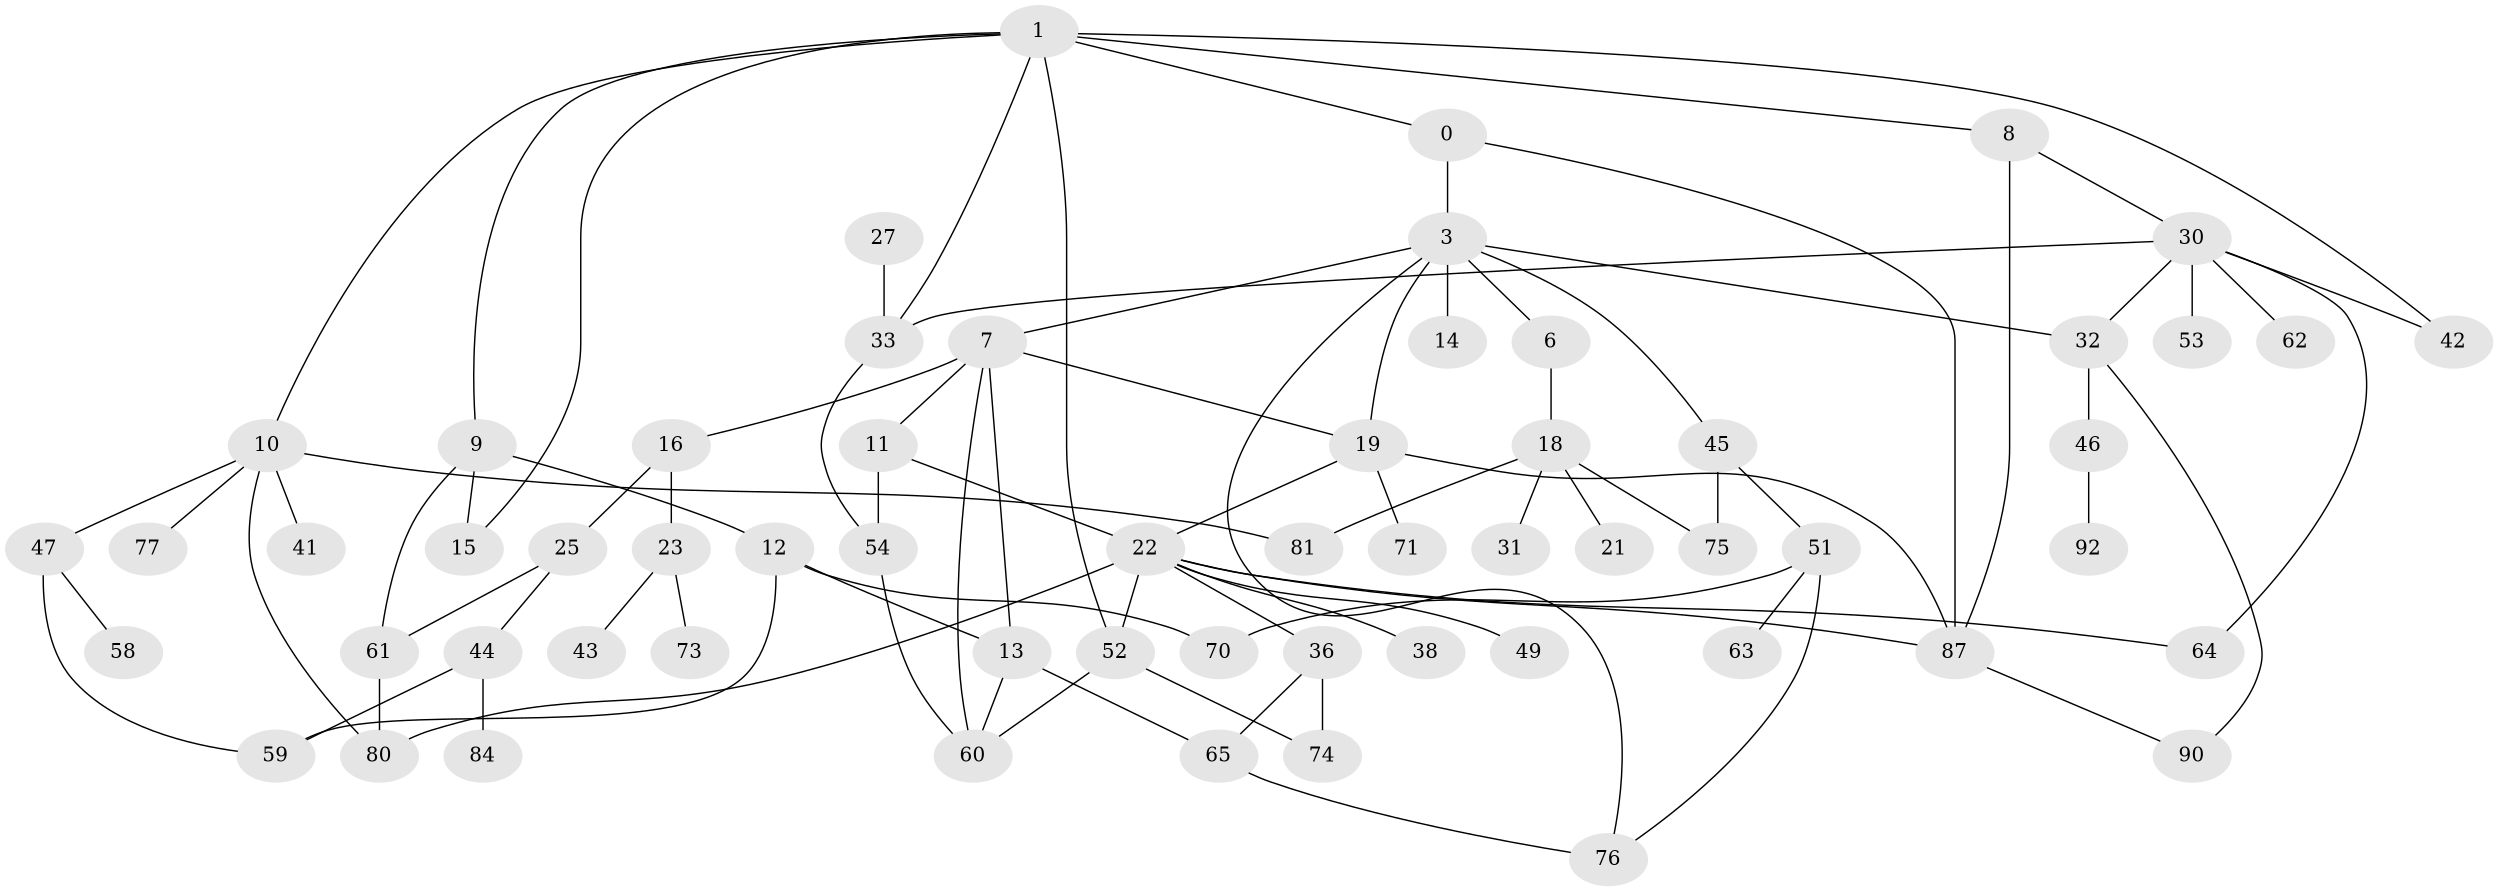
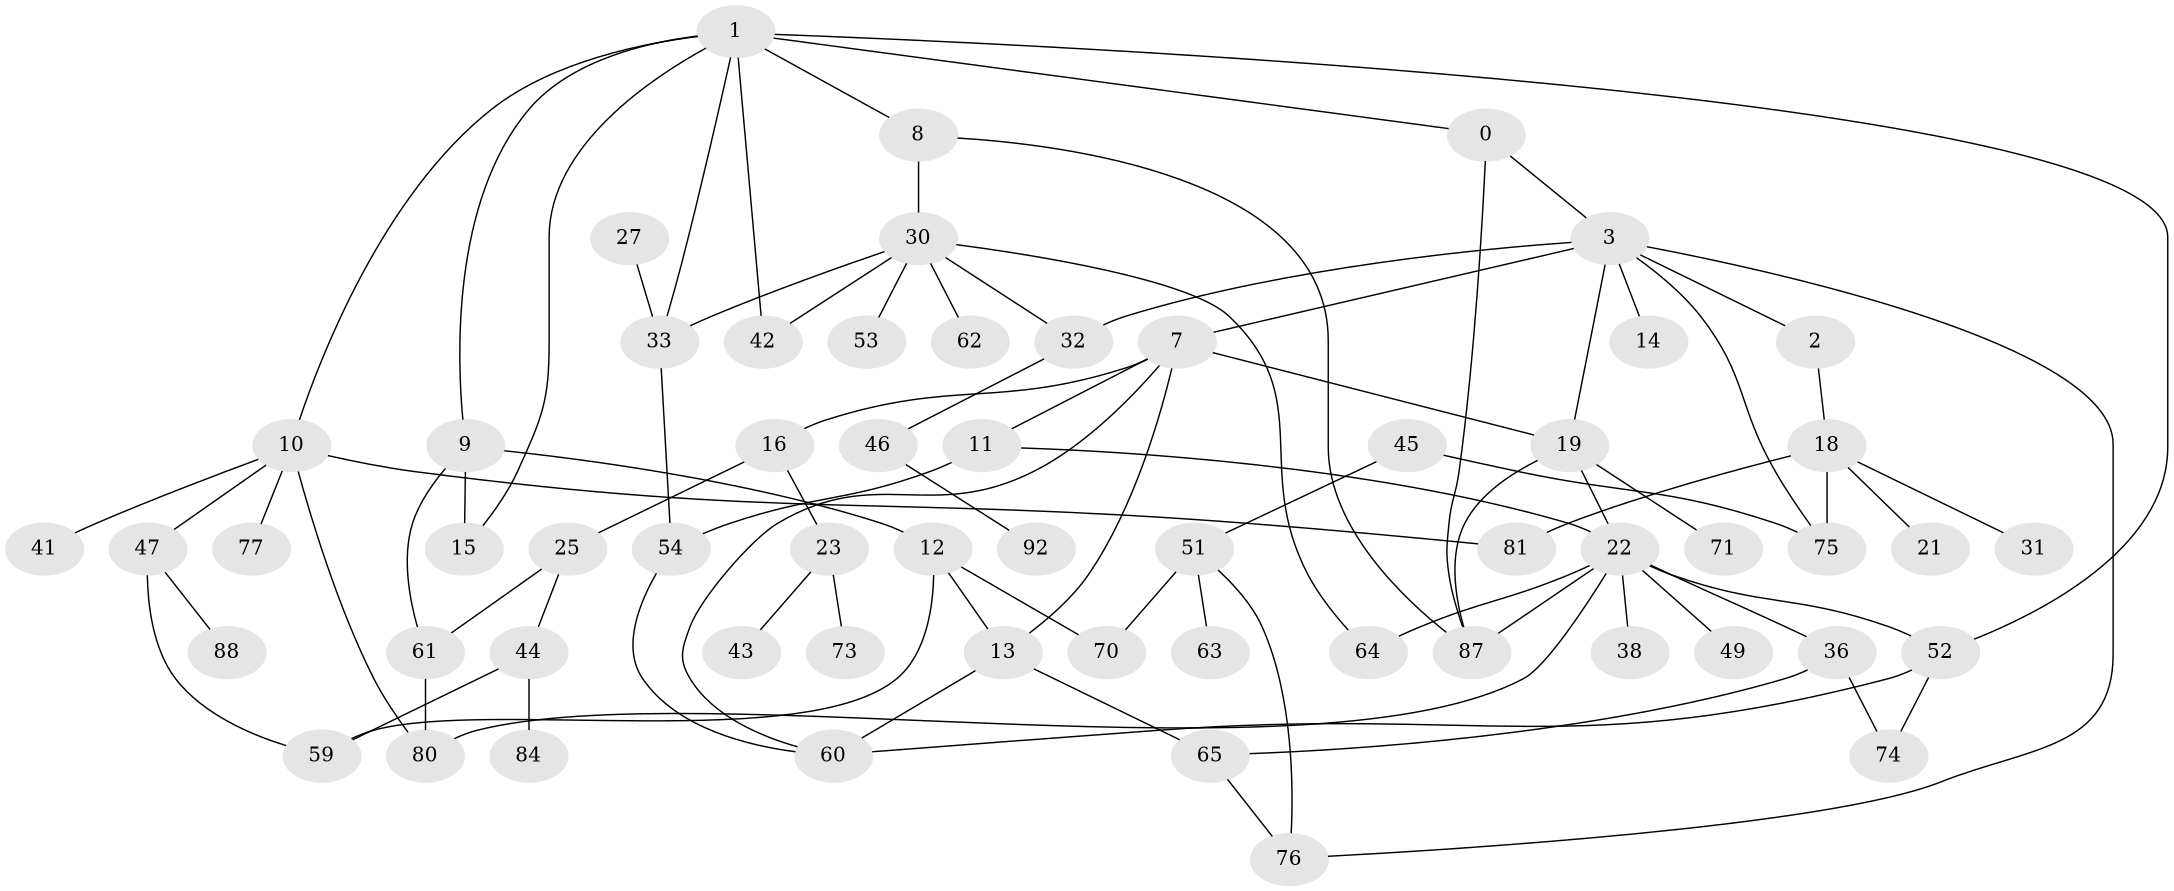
edge "3" -- "45": now "3" -- "75"
node "6": label "6" -> "2"
node "58": label "58" -> "88"
node "90": removed
